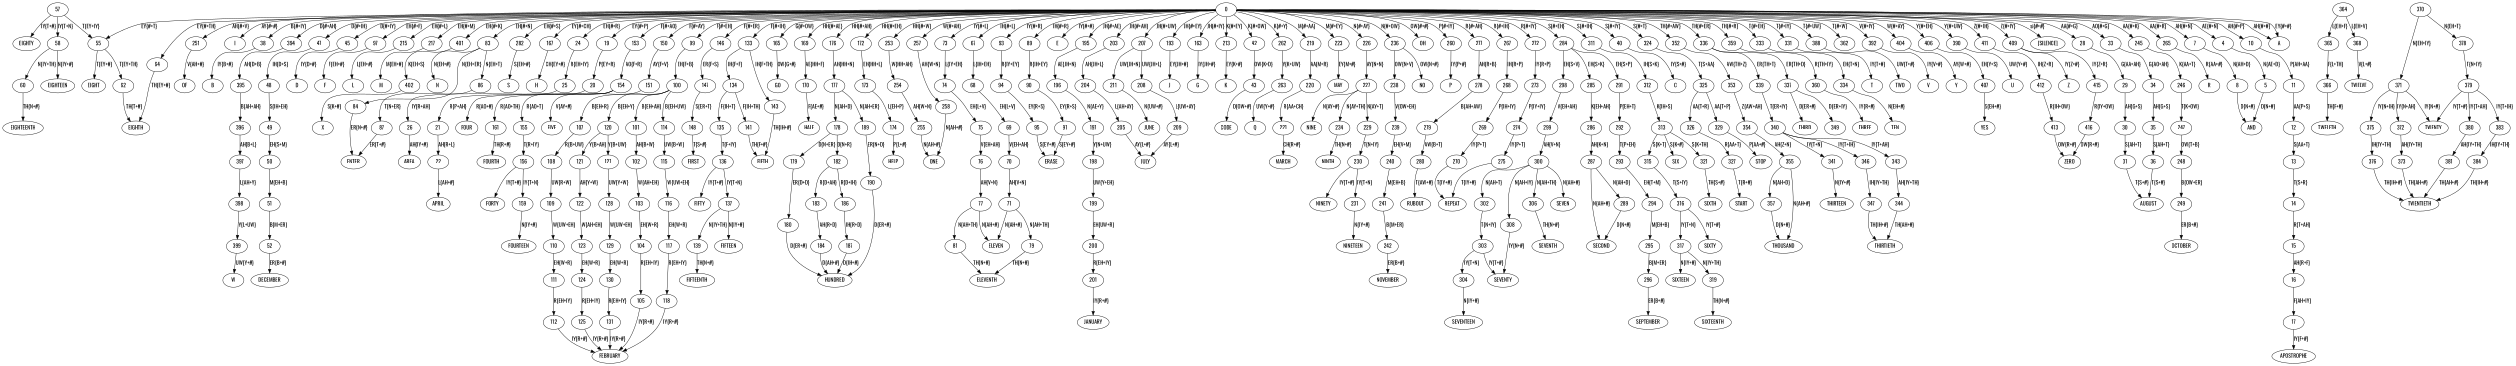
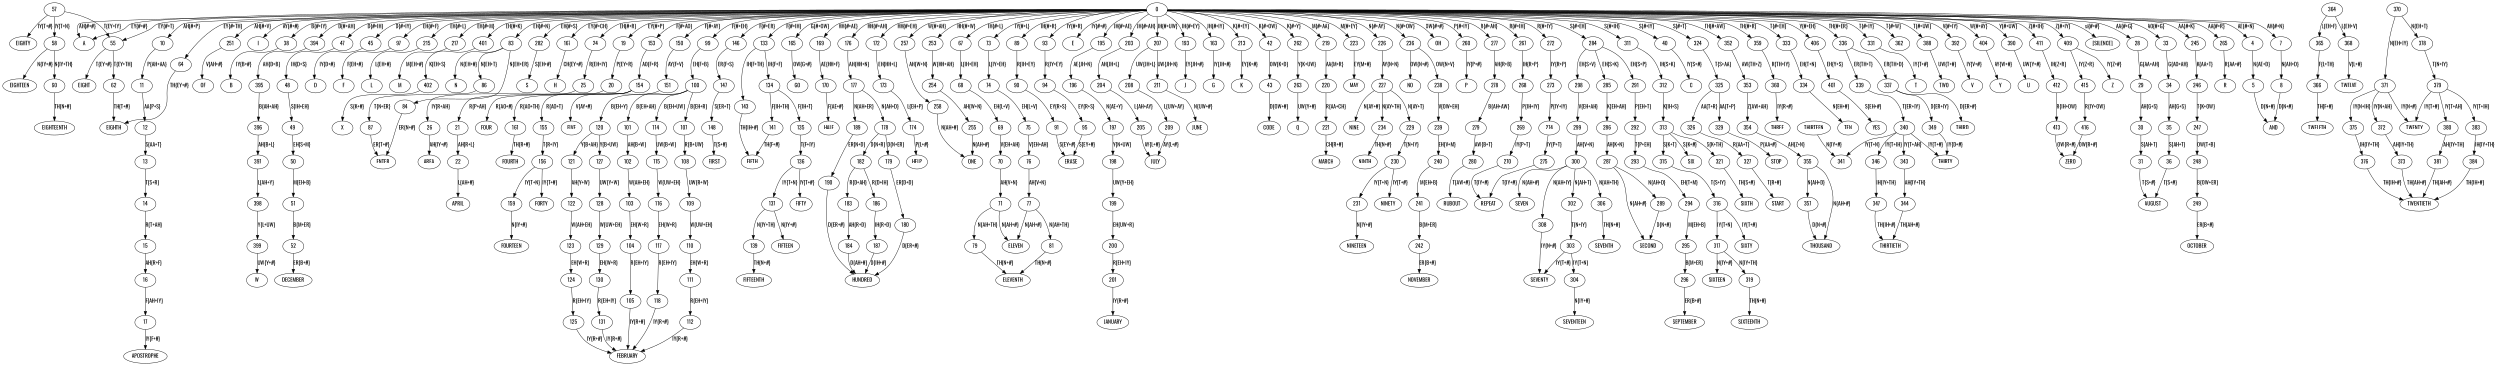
node "THIRTY": added
edge "341" -> "THIRTEEN": reversed
